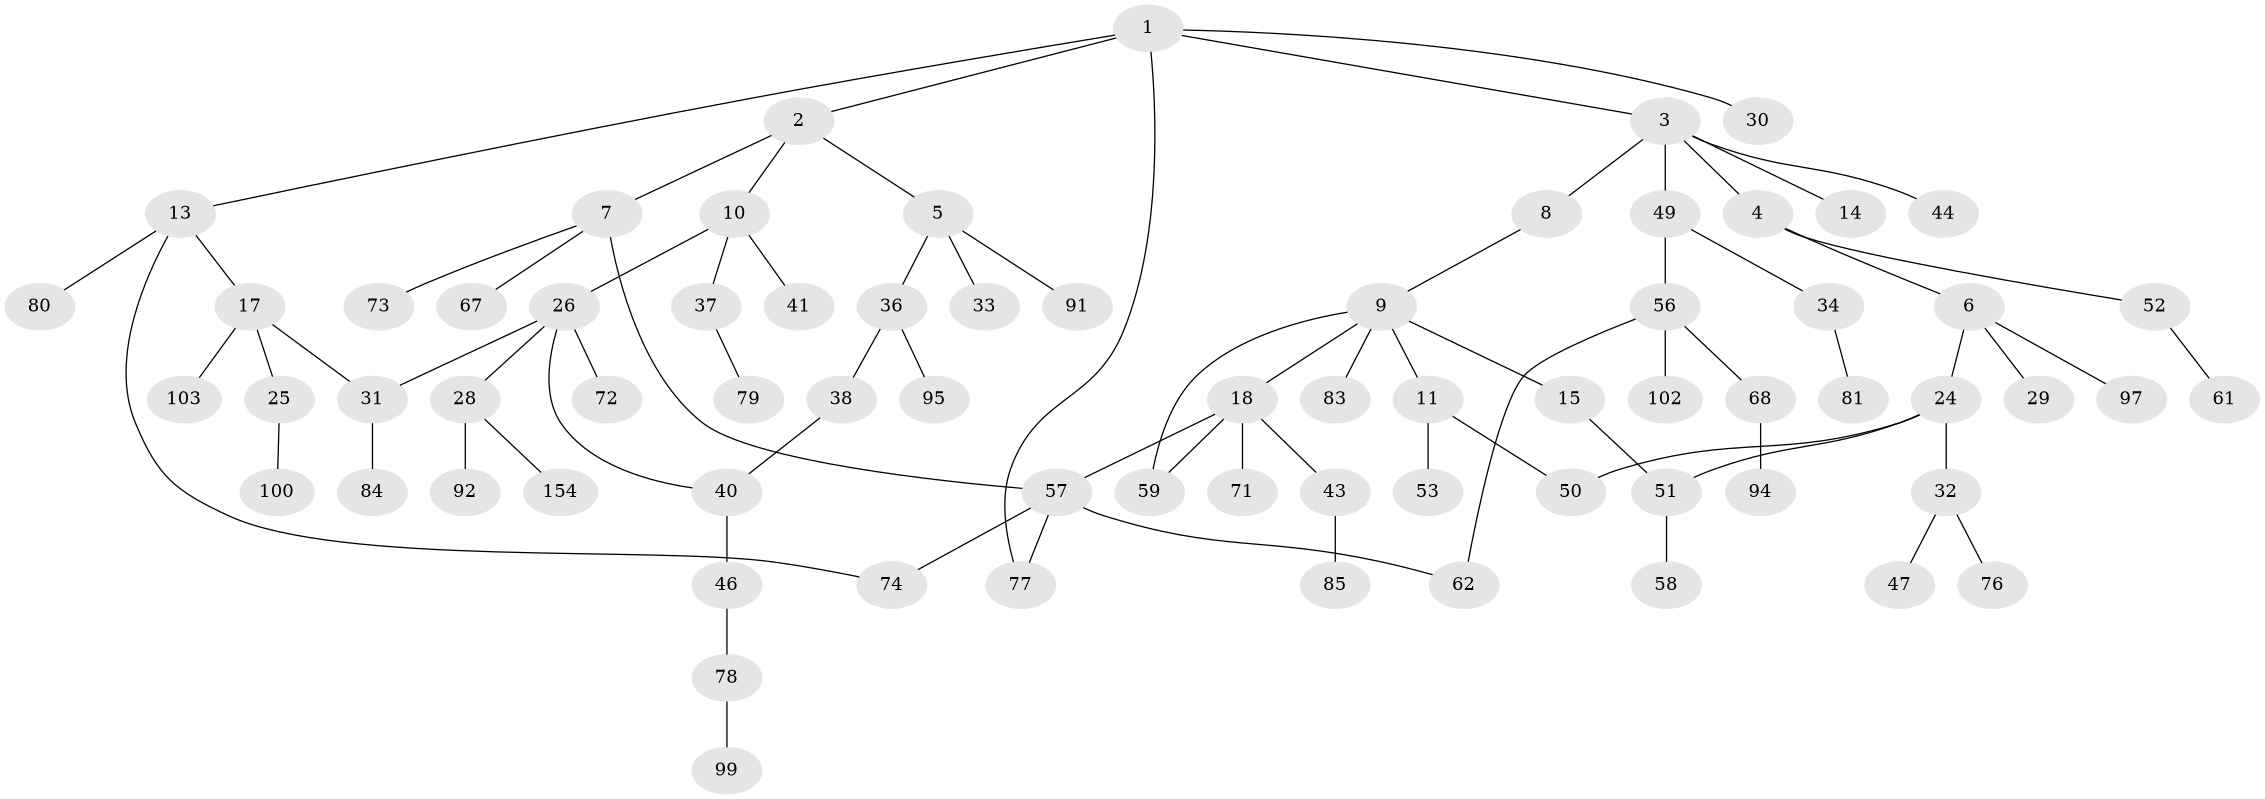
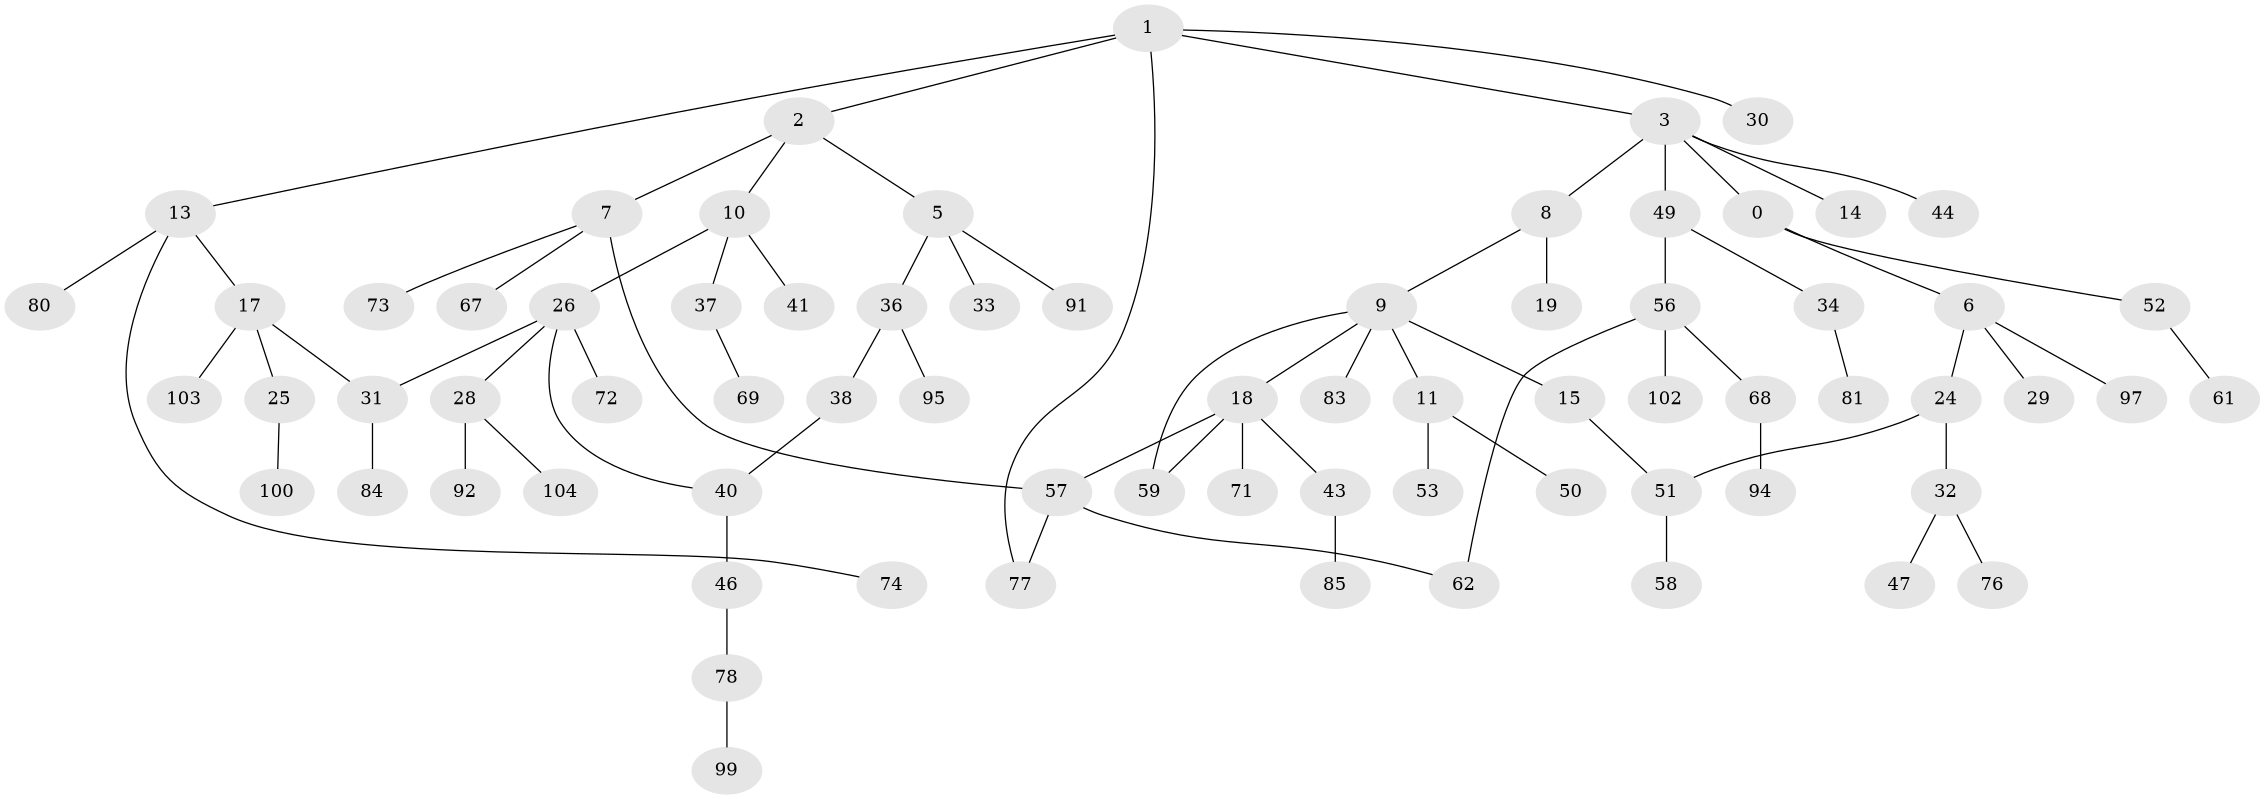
node "4": label "4" -> "0"
node "19": added
node "79": label "79" -> "69"
edge "24" -- "50": removed
node "154": label "154" -> "104"
edge "57" -- "74": removed
